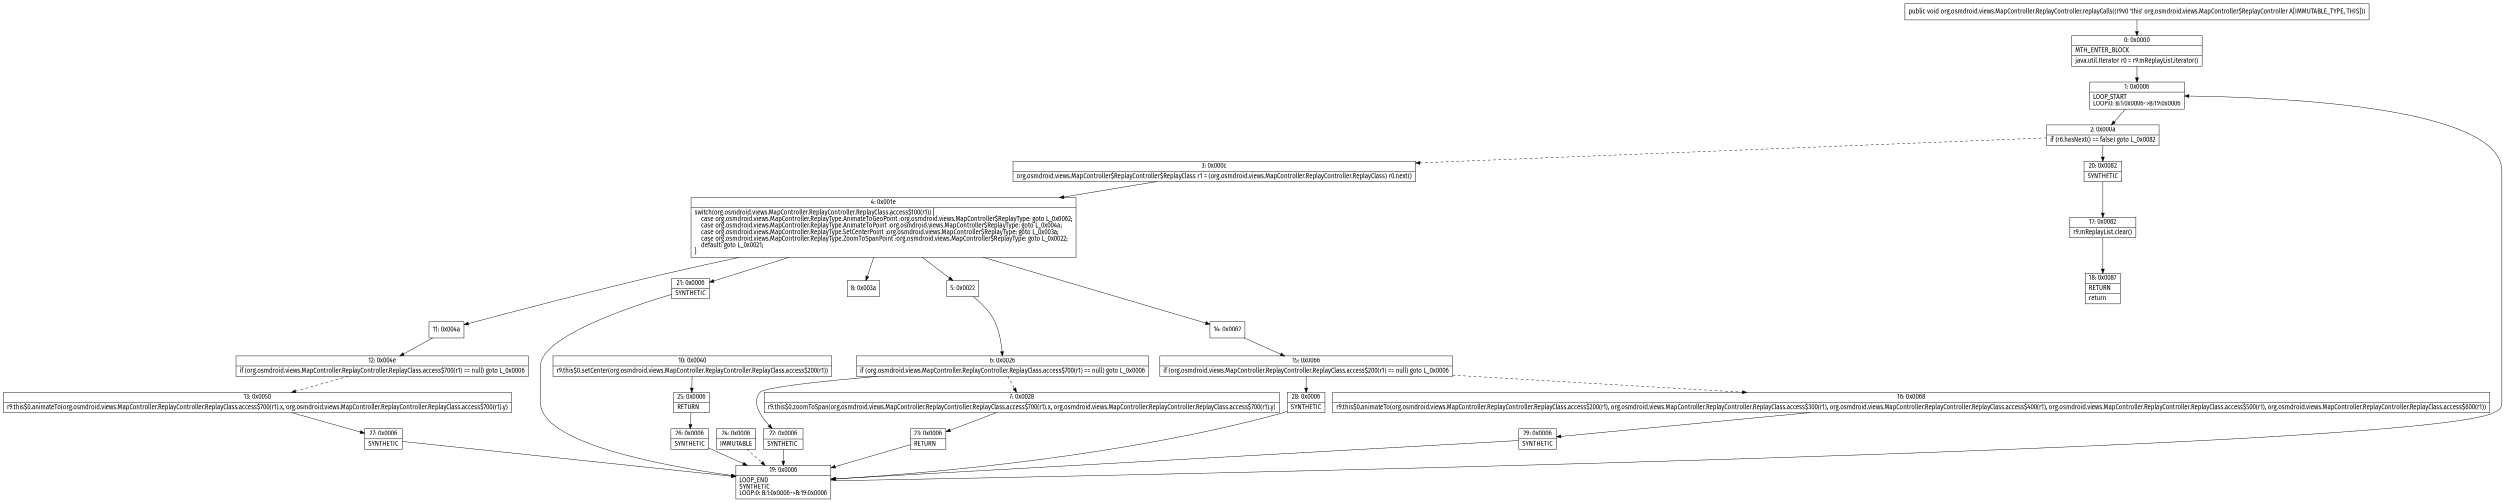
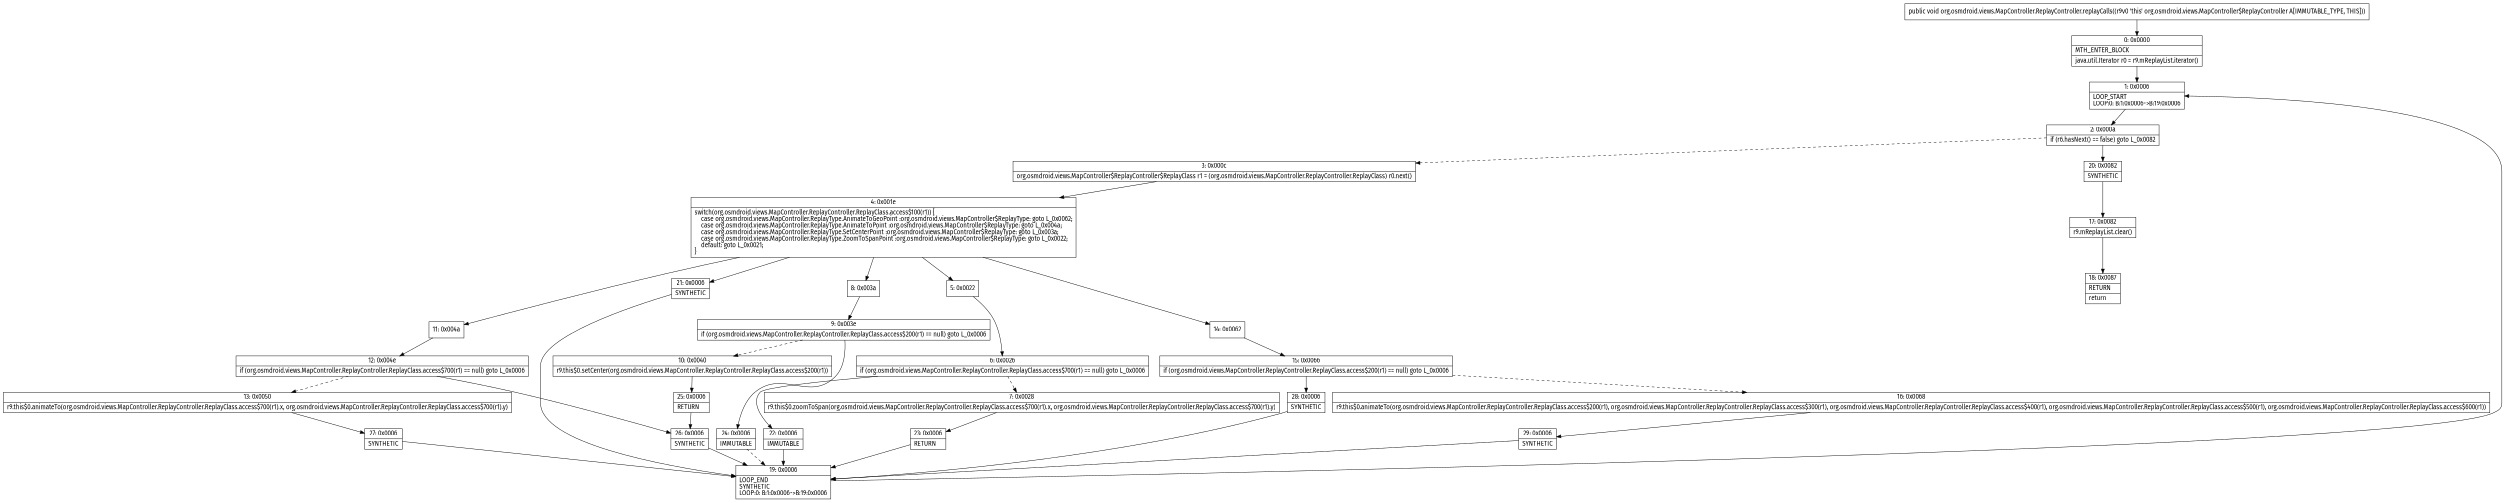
node "9: 0x003e": added
edge "12: 0x004e" -> "26: 0x0006": added
node "22: 0x0006": text "SYNTHETIC" -> "IMMUTABLE"
